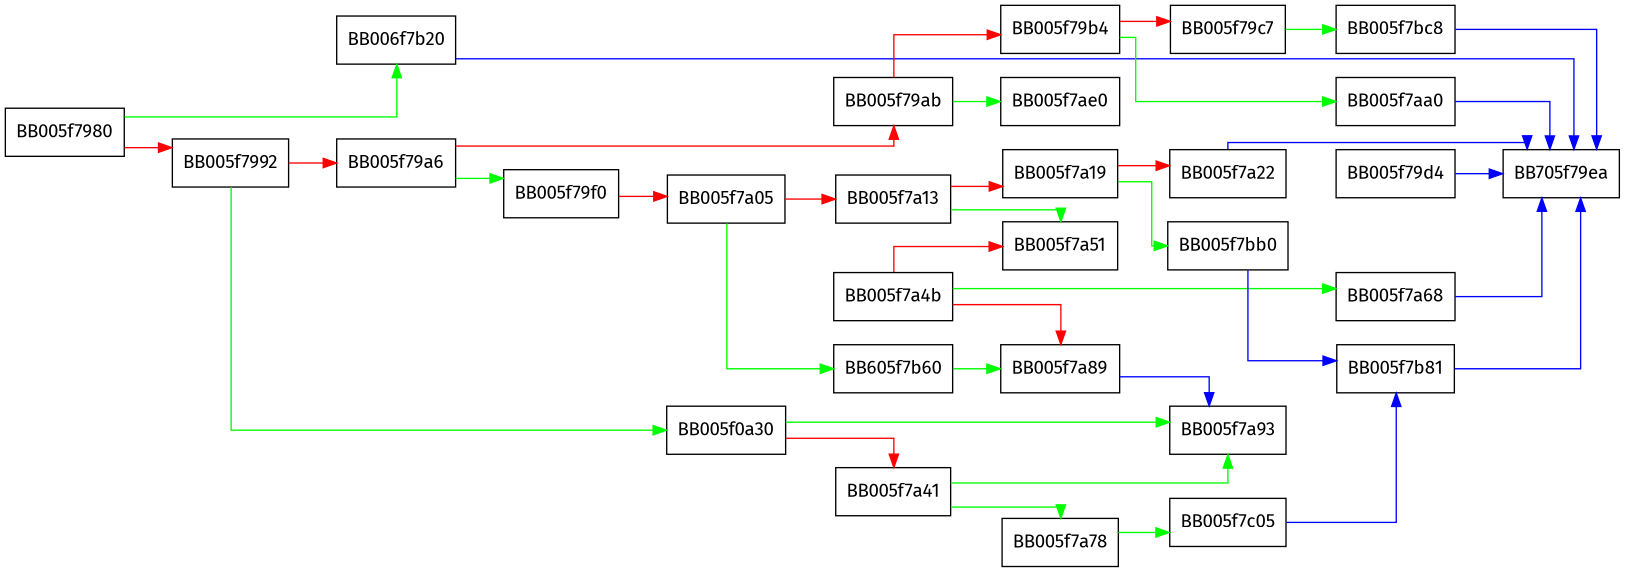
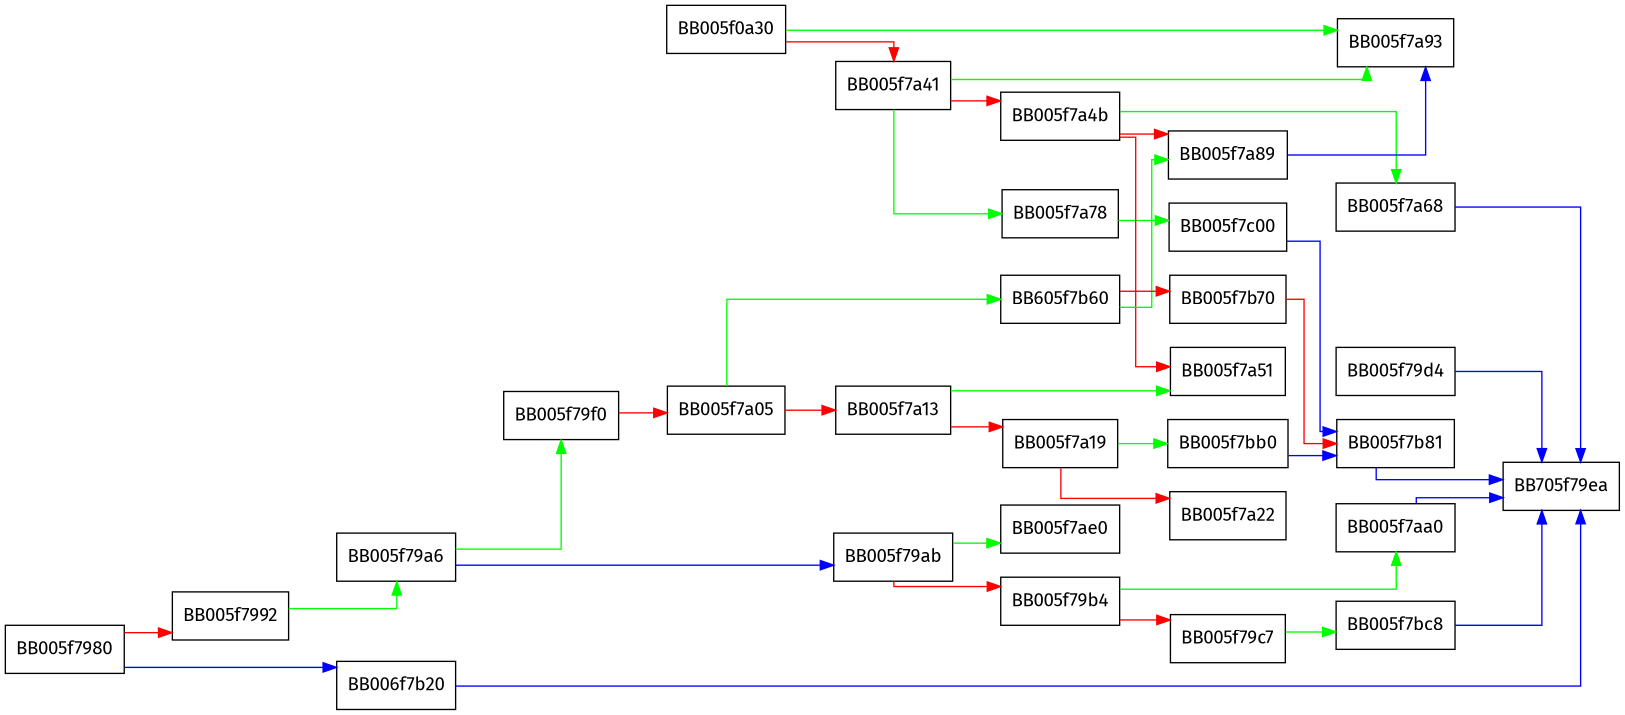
edge "BB005f7a41" -> "BB005f7a4b": added
edge "BB005f7980" -> "BB006f7b20": color green -> blue
edge "BB005f7a22" -> "BB705f79ea": removed
edge "BB005f79a6" -> "BB005f79ab": color red -> blue
edge "BB005f7992" -> "BB005f79a6": color red -> green
node "BB005f7b70": added
edge "BB005f7992" -> "BB005f0a30": removed
node "BB005f7c05": label "BB005f7c05" -> "BB005f7c00"
